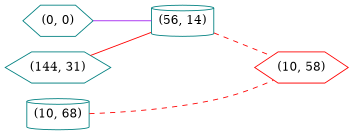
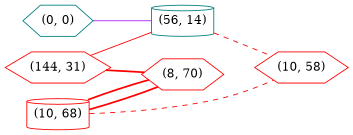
node "(144, 31)": color teal -> red
node "(8, 70)": added
node "(10, 68)": color teal -> red
